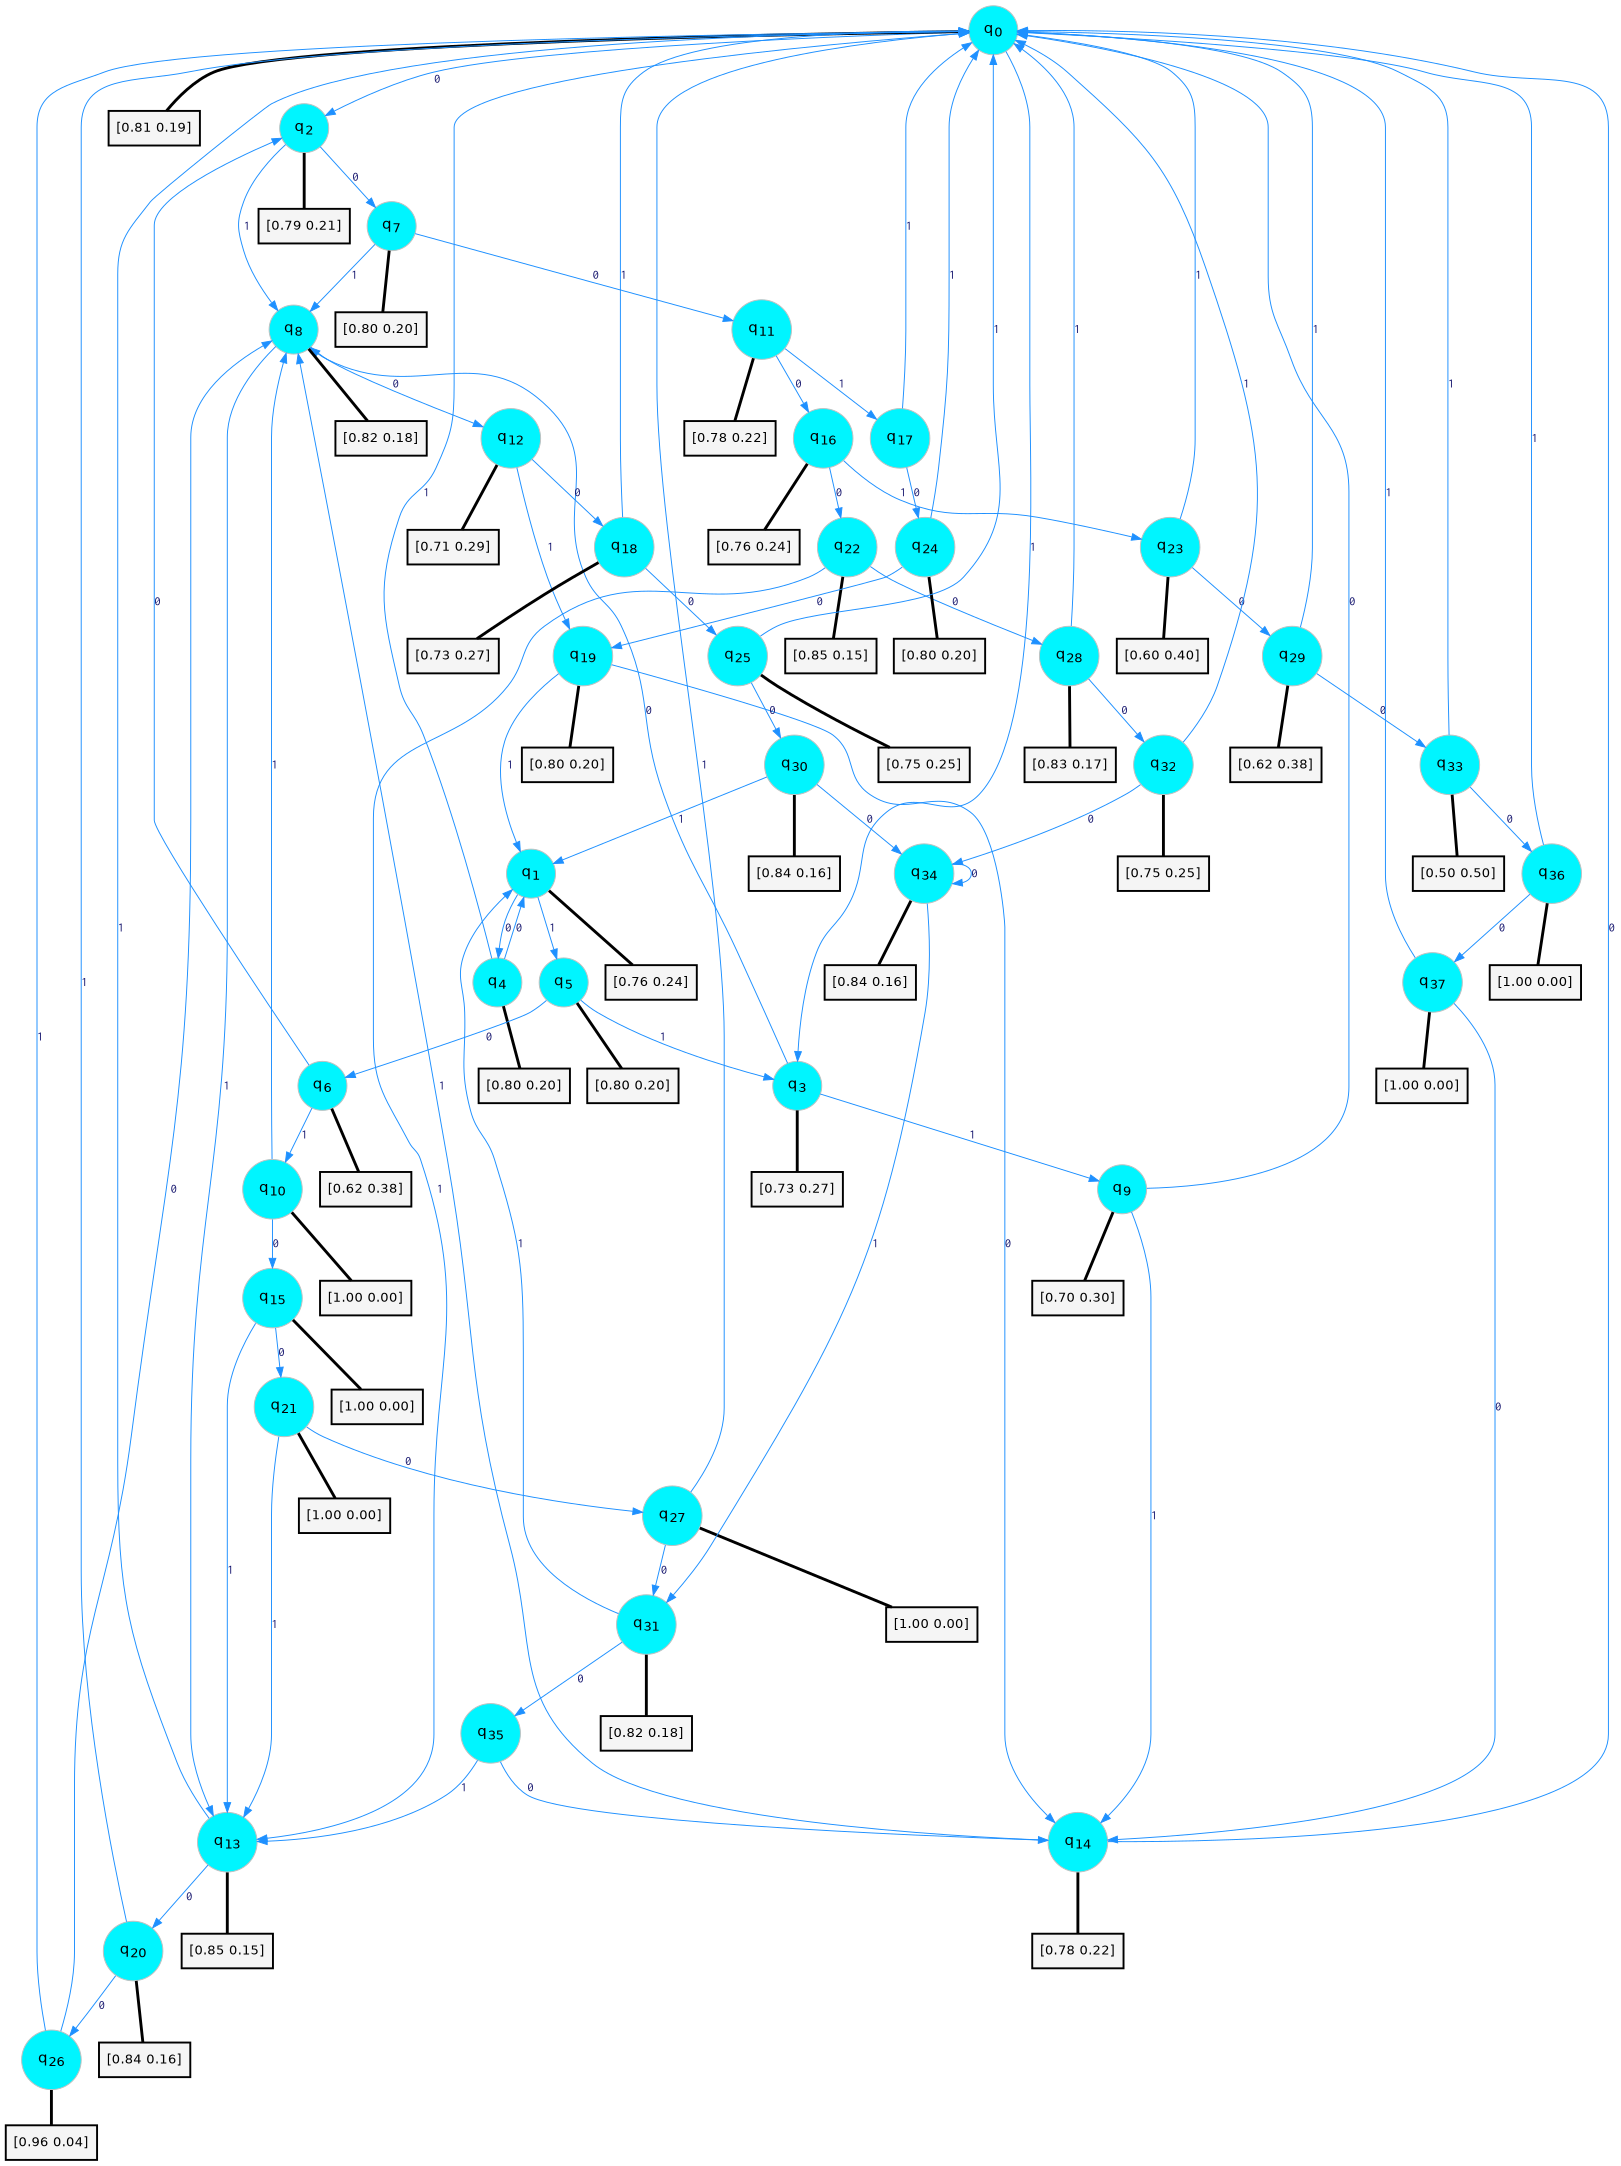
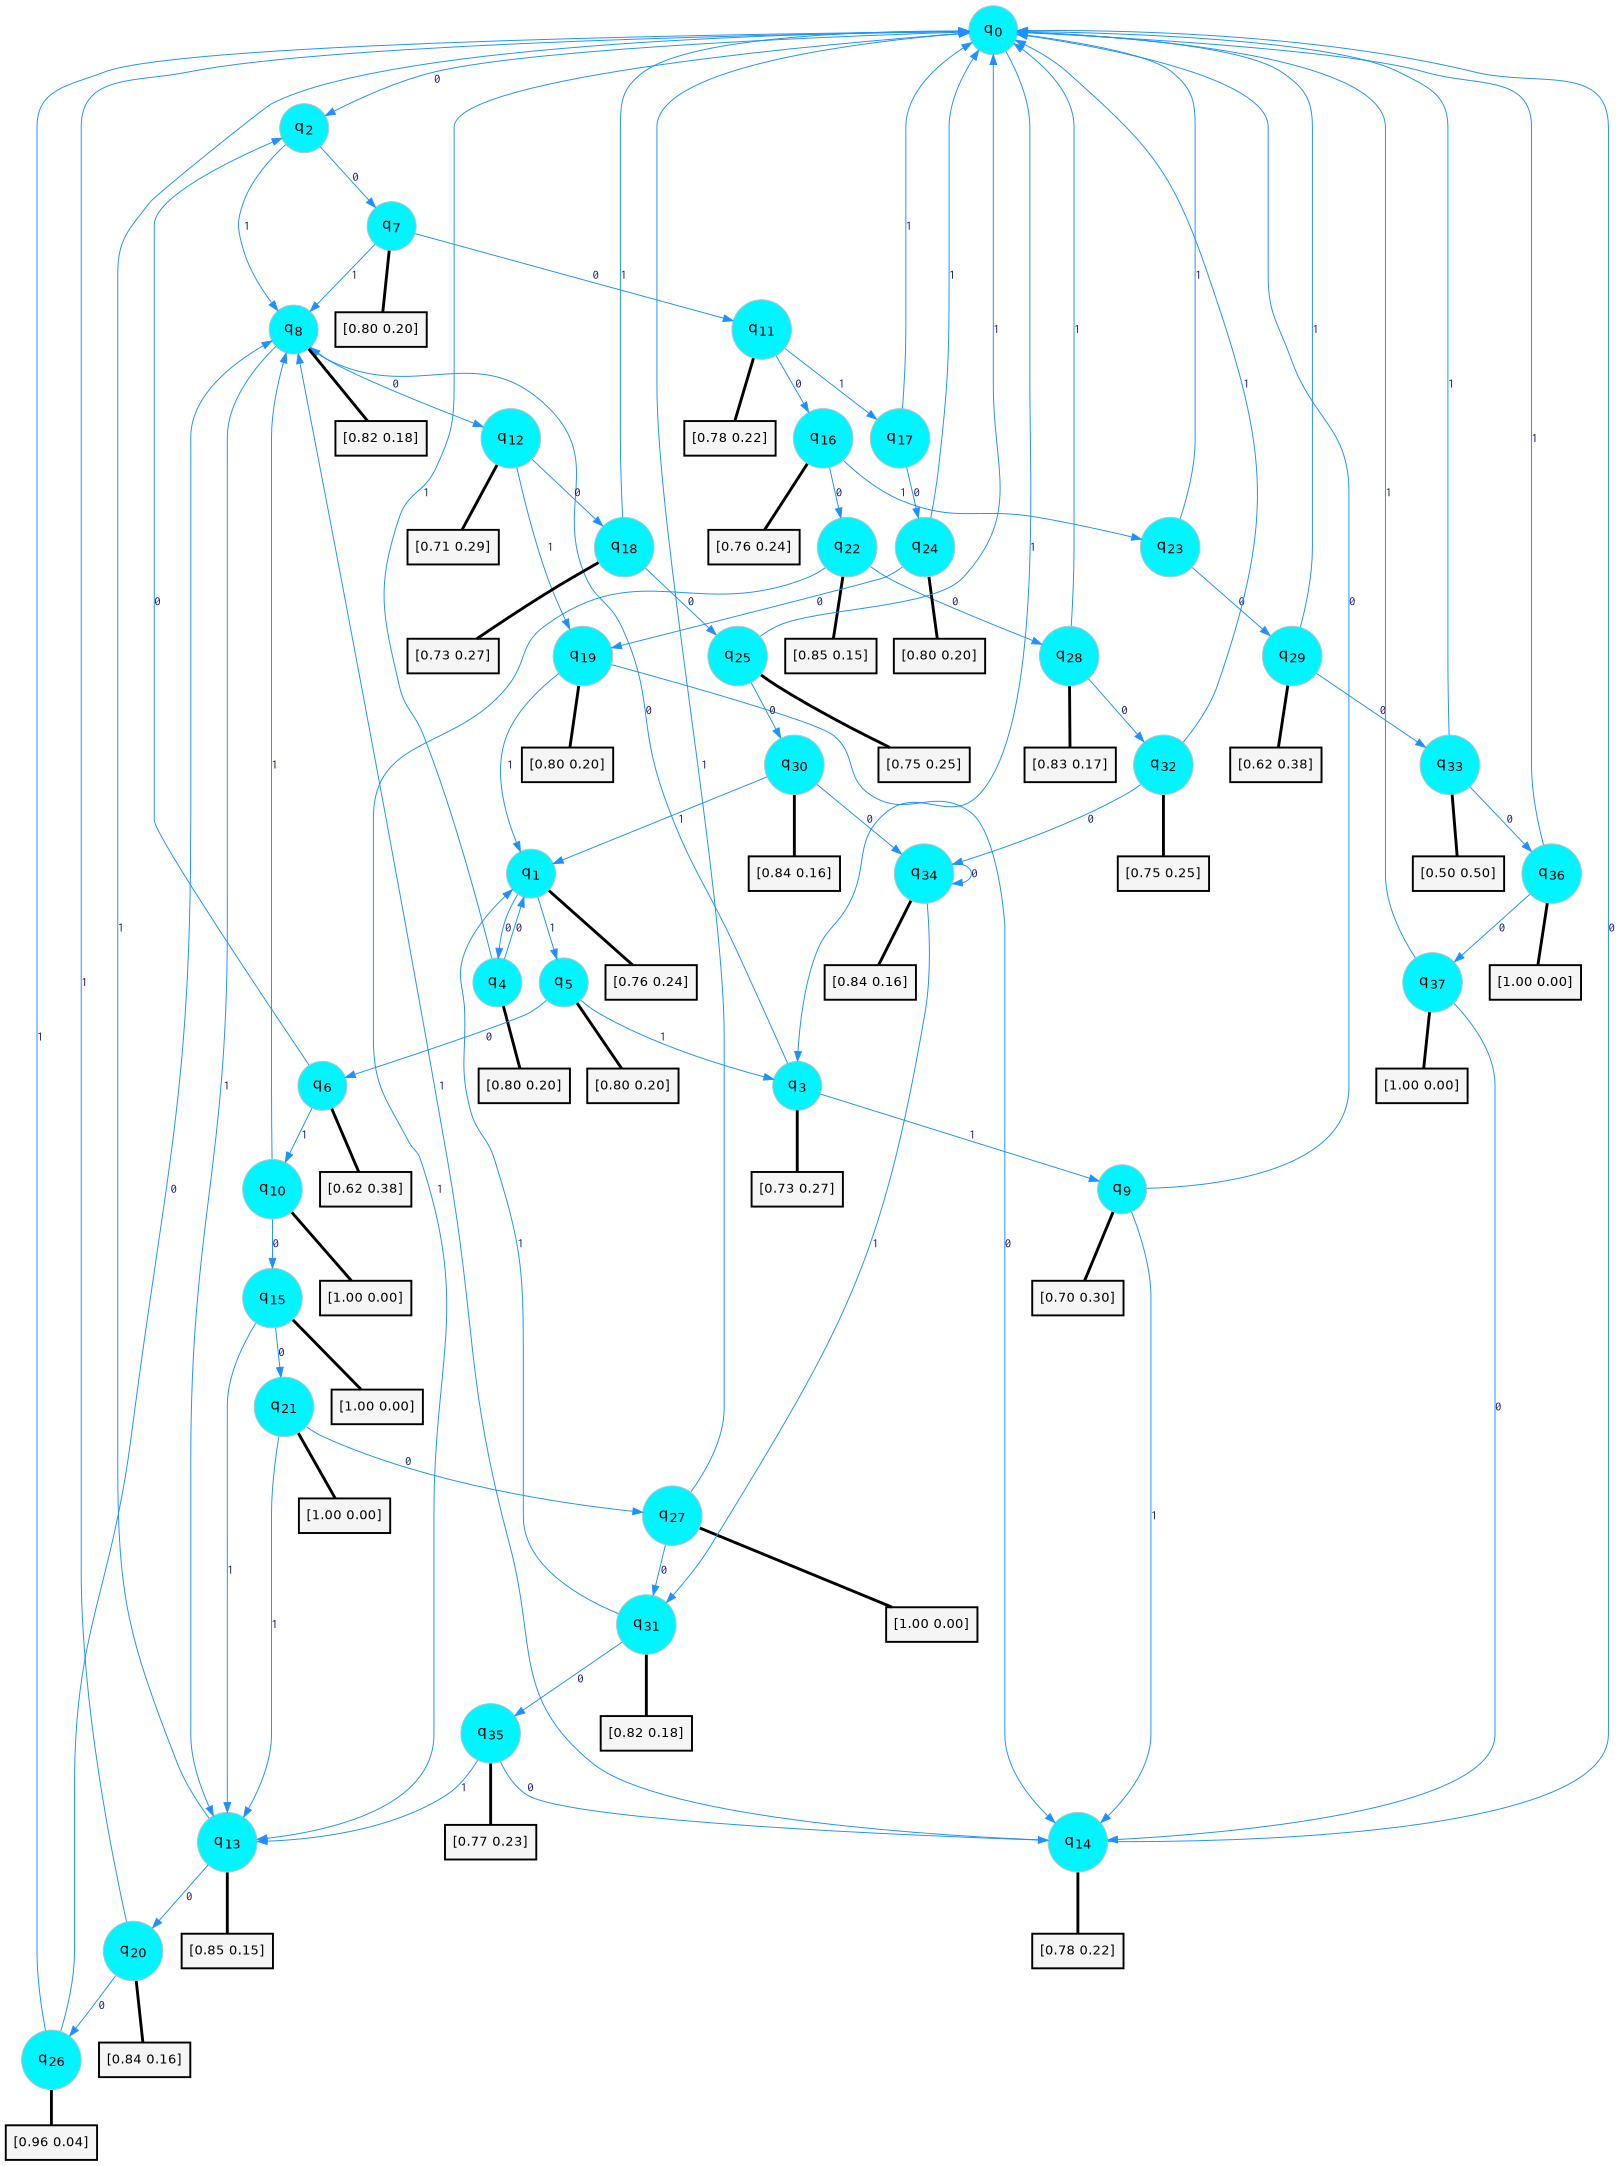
node "[0.81 0.19]": removed
node "[0.79 0.21]": removed
node "[0.60 0.40]": removed
node "[0.77 0.23]": added
